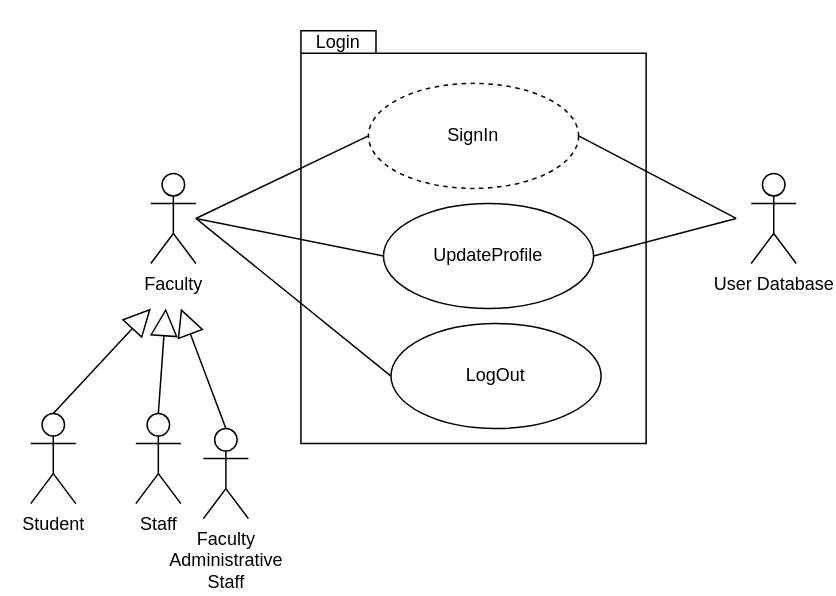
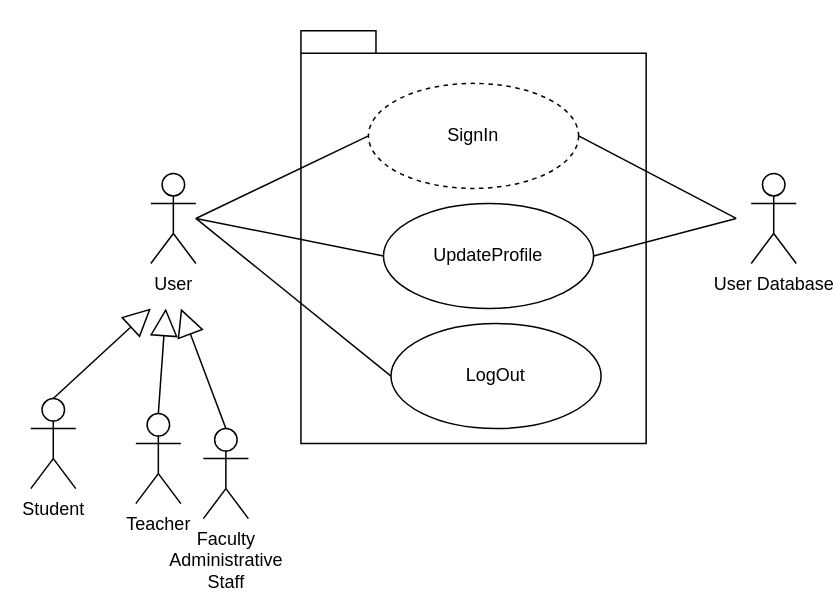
node "Login": removed
node "Faculty": label "Faculty" -> "User"
node "Student": moved (53, 458) -> (53, 443)
node "Staff": label "Staff" -> "Teacher"
